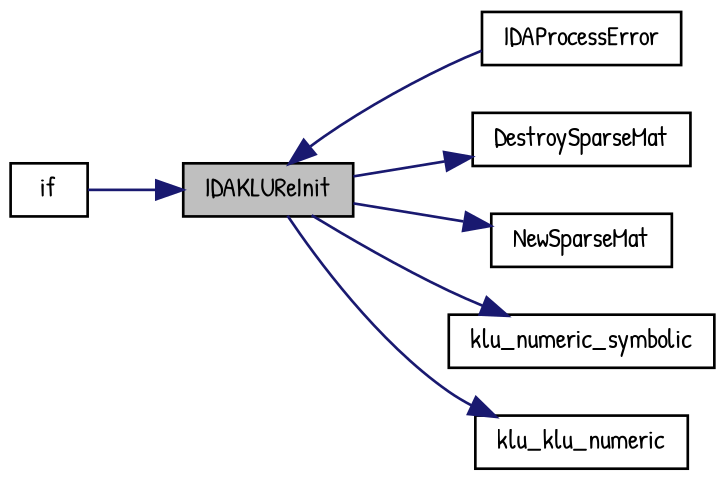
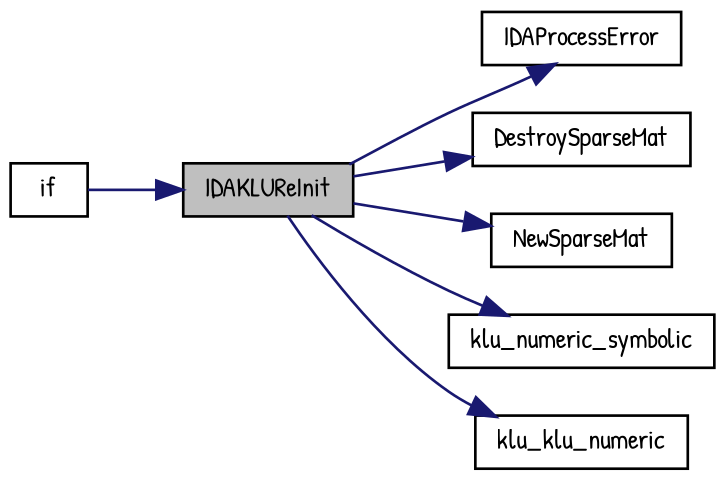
edge "IDAProcessError" -> "IDAKLUReInit": reversed
